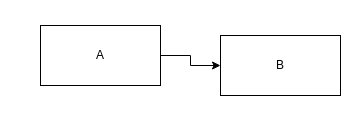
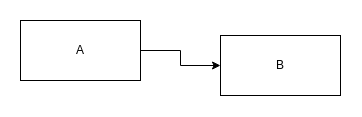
node "A": moved (101, 56) -> (81, 51)
